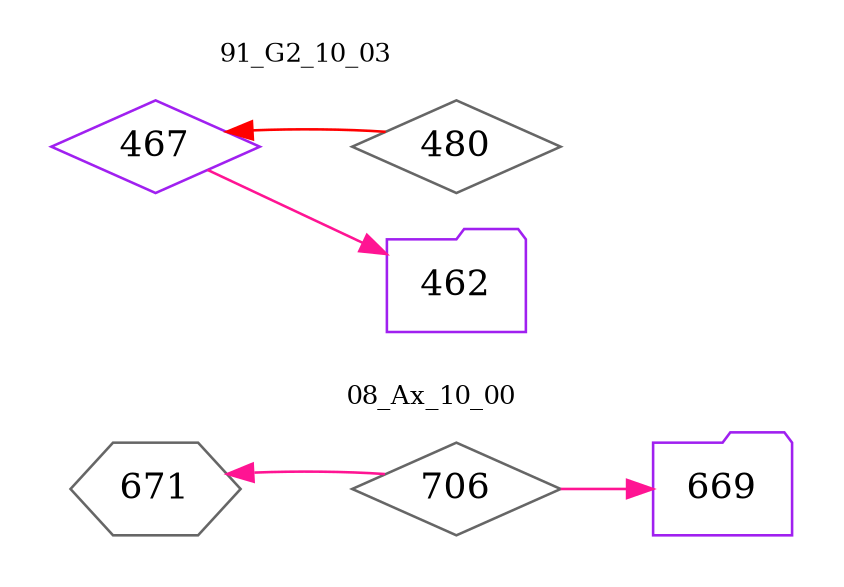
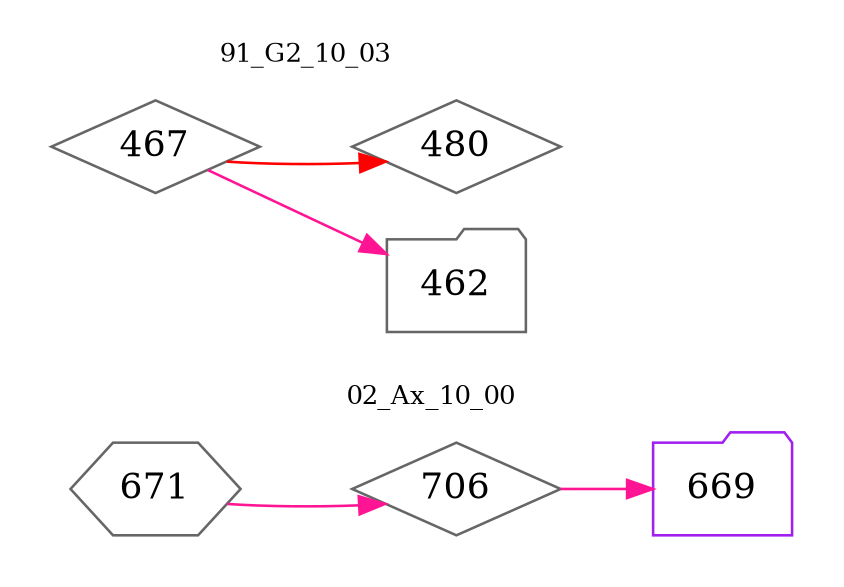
edge "480" -> "467": reversed
node "467": color purple -> gray40
node "462": color purple -> gray40
cluster "08_Ax_10_00": label "08_Ax_10_00" -> "02_Ax_10_00"
edge "706" -> "671": reversed
